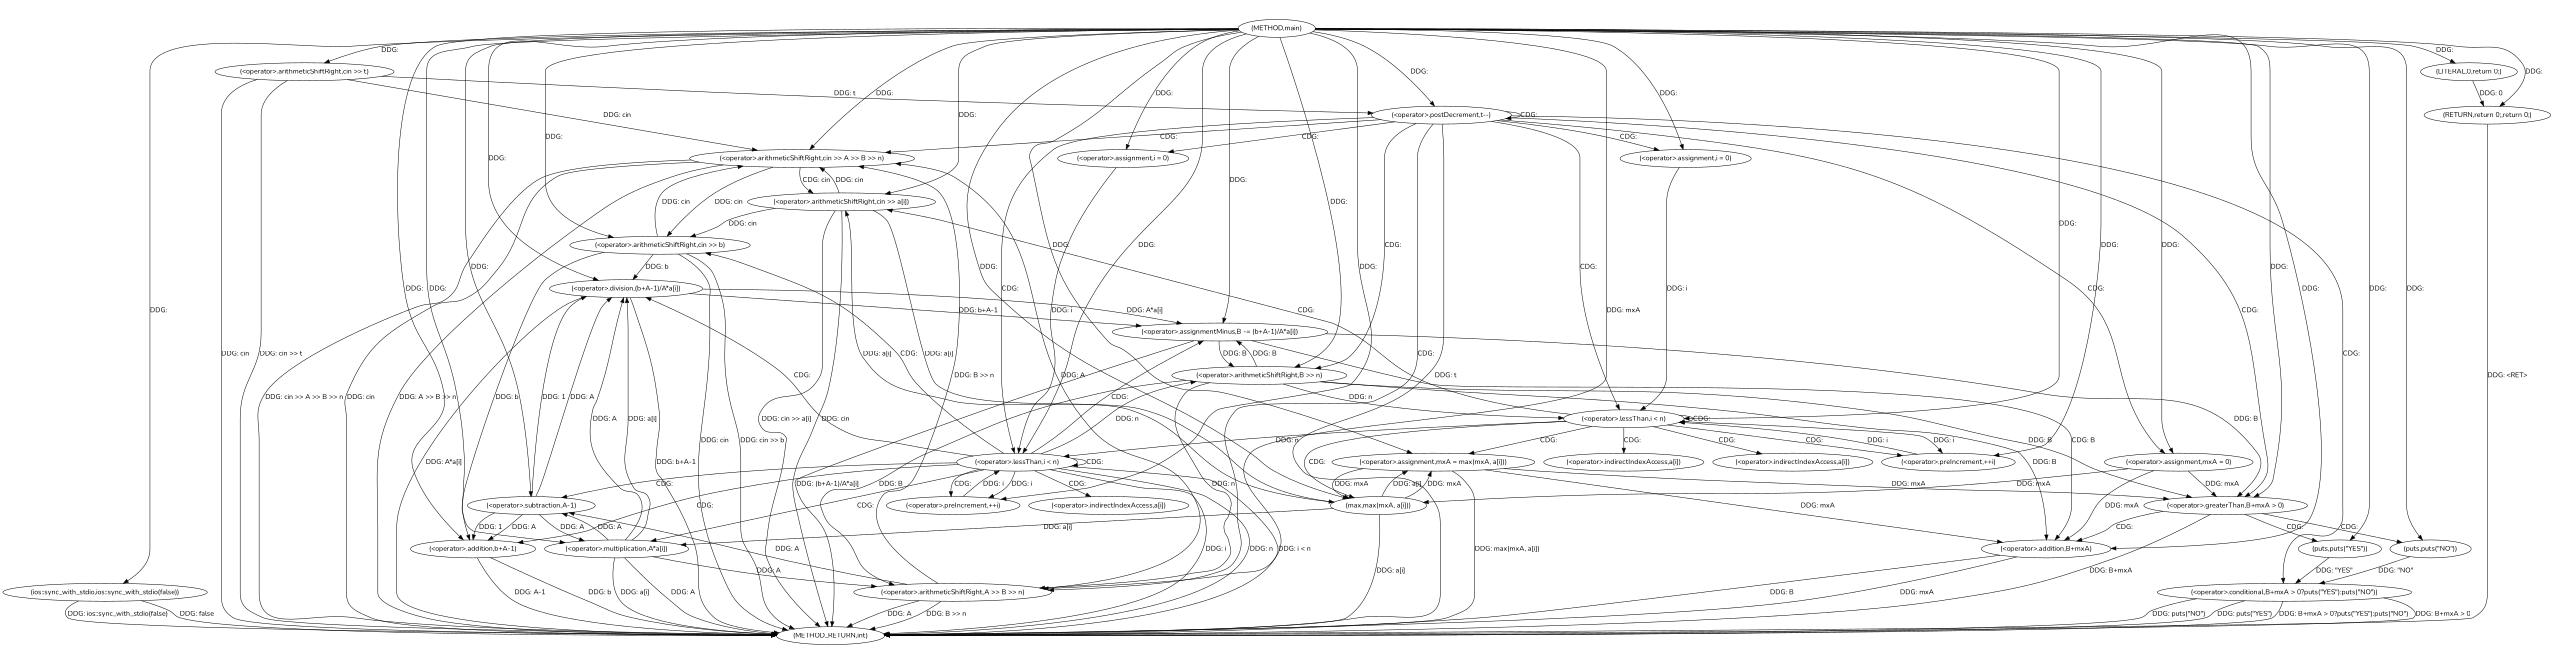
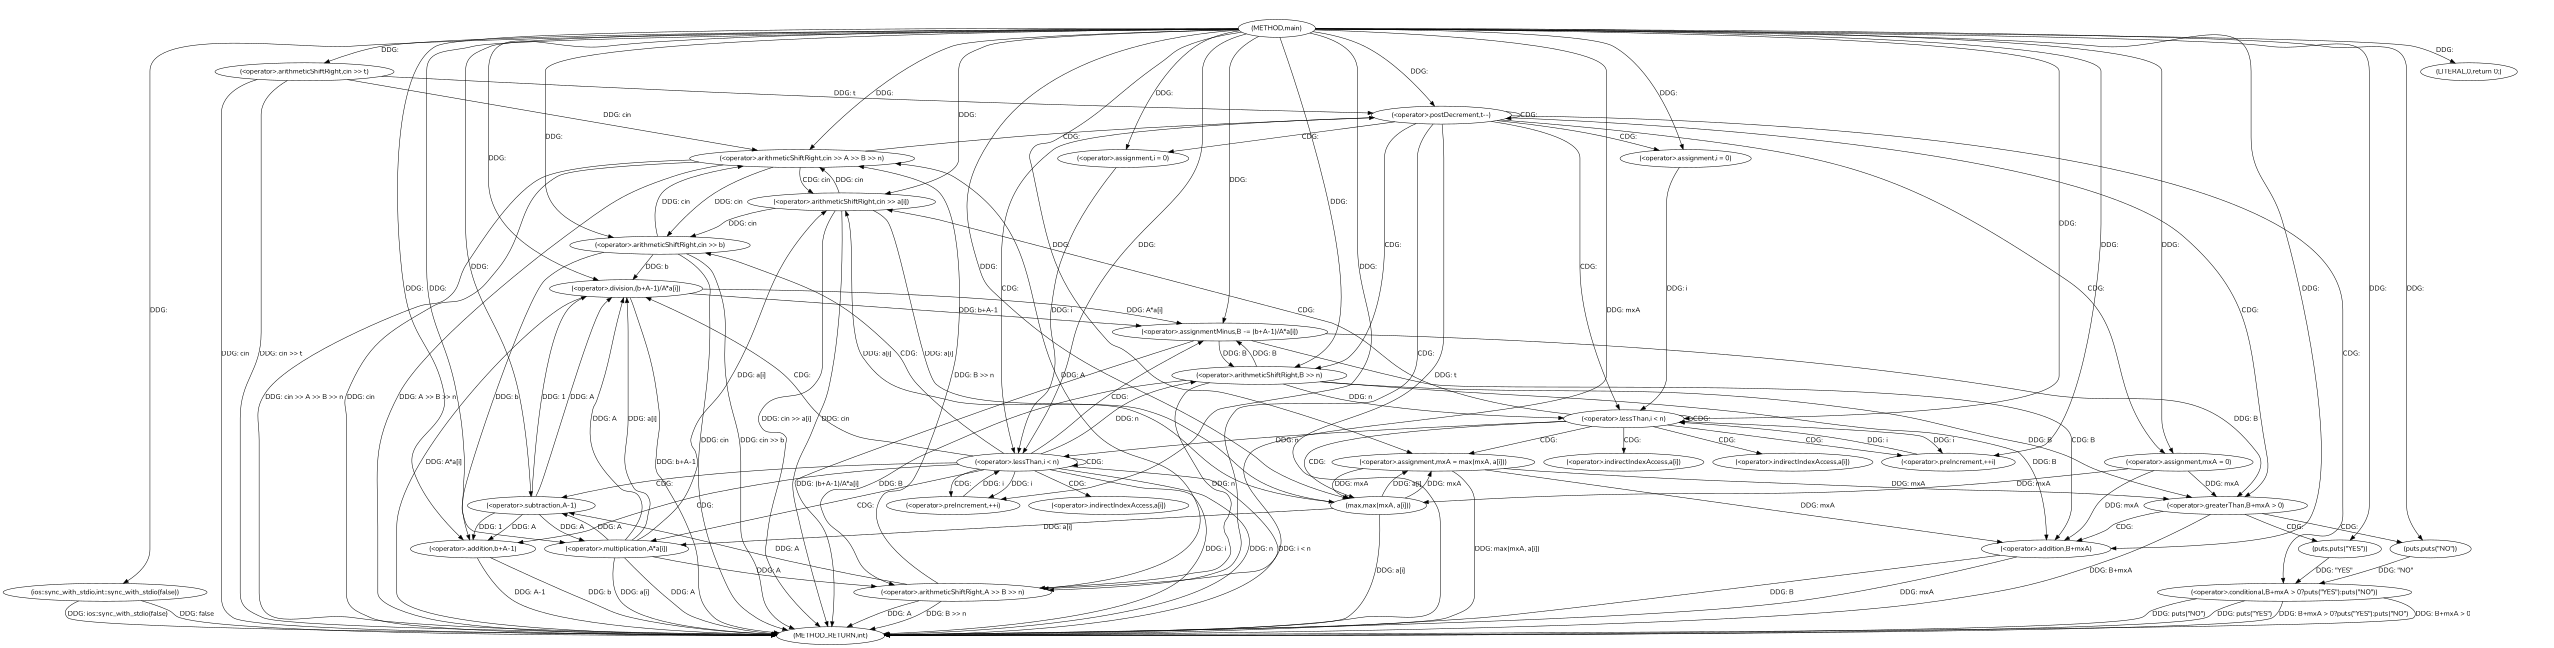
edge "(METHOD,main)" -> "(<operator>.greaterThan,B+mxA > 0)": removed, label "DDG:"
node "(RETURN,return 0;,return 0;)": removed
edge "(<operator>.postDecrement,t--)" -> "(<operator>.arithmeticShiftRight,cin >> A >> B >> n)": reversed
edge "(<operator>.multiplication,A*a[i])" -> "(<operator>.arithmeticShiftRight,cin >> a[i])": added, label "DDG: a[i]"
node "(ios::sync_with_stdio,ios::sync_with_stdio(false))": label "(ios::sync_with_stdio,ios::sync_with_stdio(false))" -> "(ios::sync_with_stdio,int::sync_with_stdio(false))"
